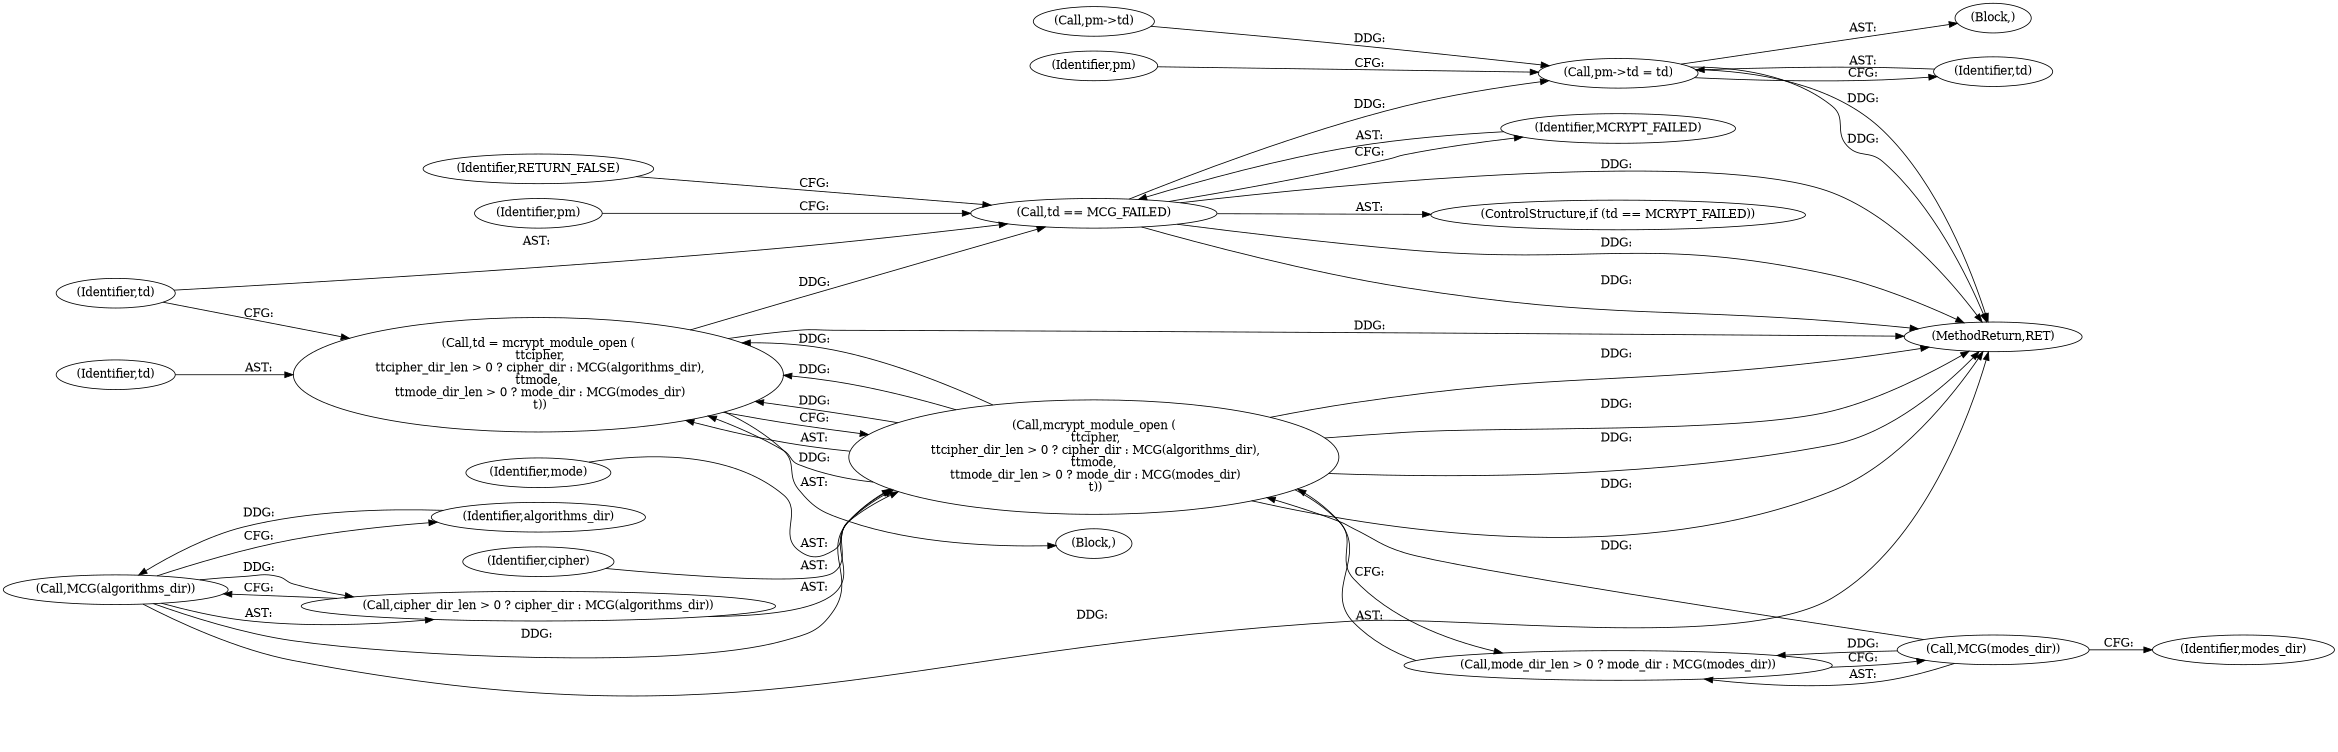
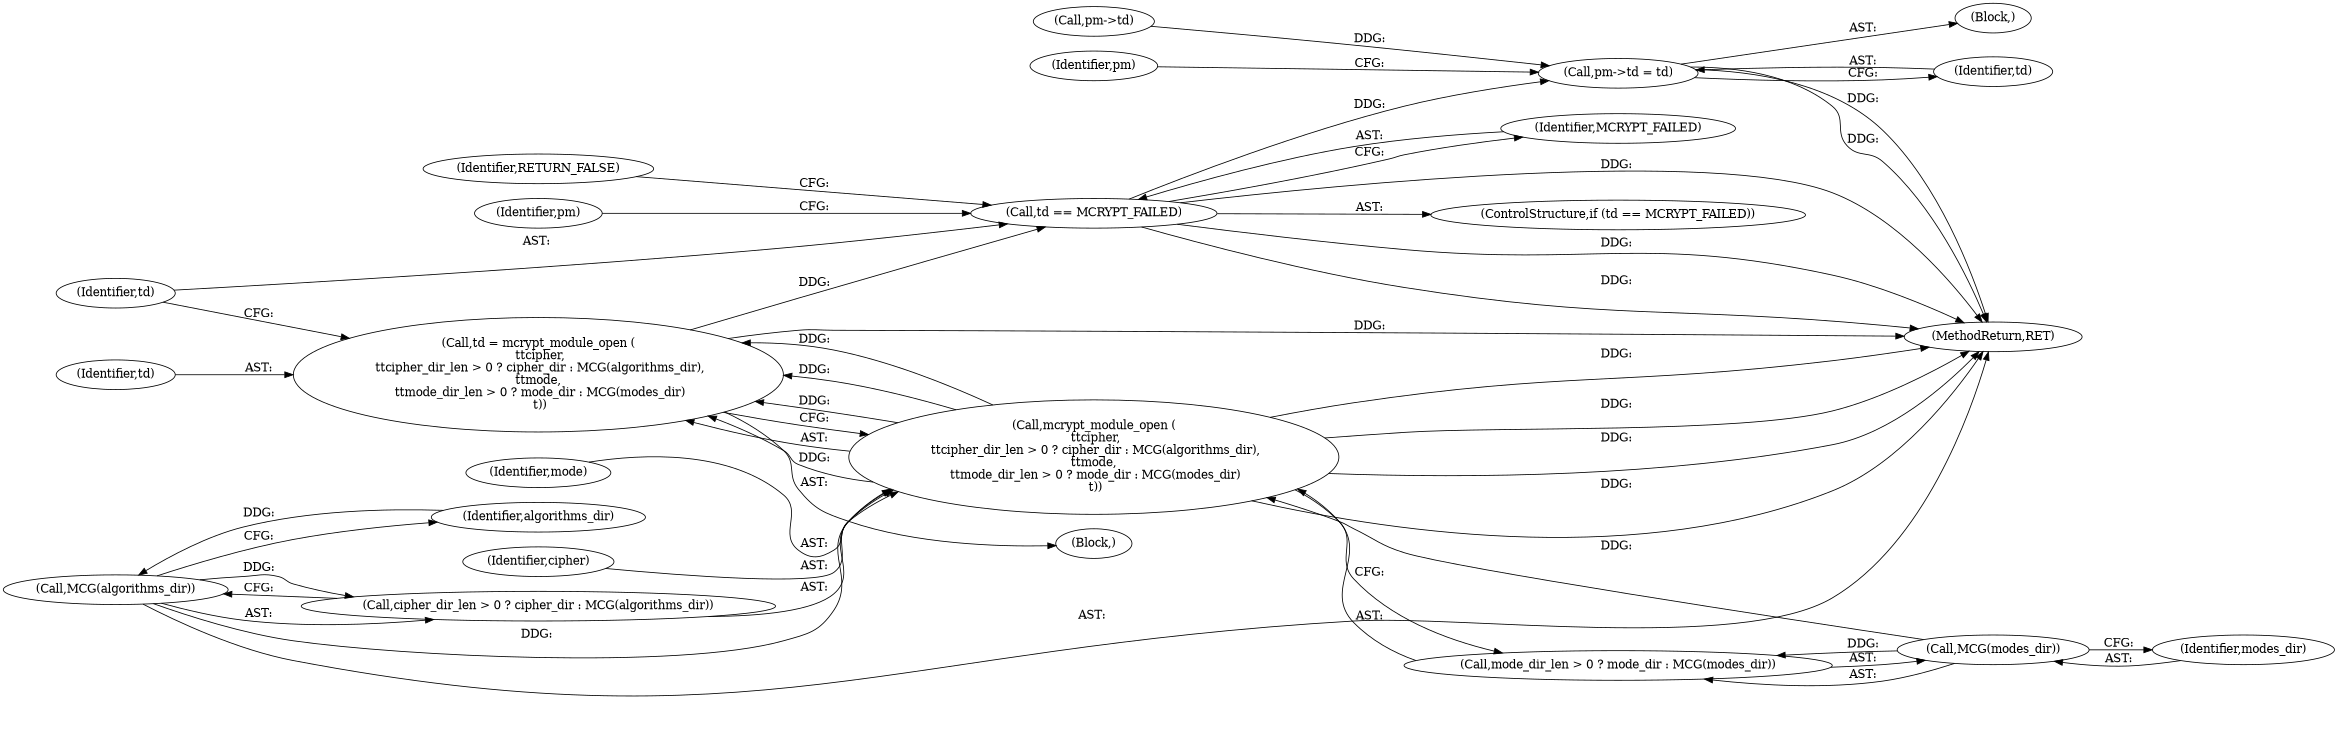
node "(Call,td == MCG_FAILED)": label "(Call,td == MCG_FAILED)" -> "(Call,td == MCRYPT_FAILED)"
edge "(Call,MCG(algorithms_dir))" -> "(MethodReturn,RET)": label "DDG: " -> "AST: "
edge "(Call,mode_dir_len > 0 ? mode_dir : MCG(modes_dir))" -> "(Call,MCG(modes_dir))": label "CFG: " -> "AST: "
edge "(Identifier,modes_dir)" -> "(Call,MCG(modes_dir))": added, label "AST:"
